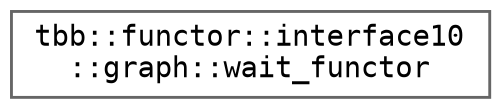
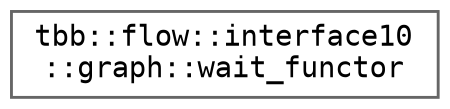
node "tbb::functor::interface10 ::graph::wait_functor": label "tbb::functor::interface10 ::graph::wait_functor" -> "tbb::flow::interface10 ::graph::wait_functor"
